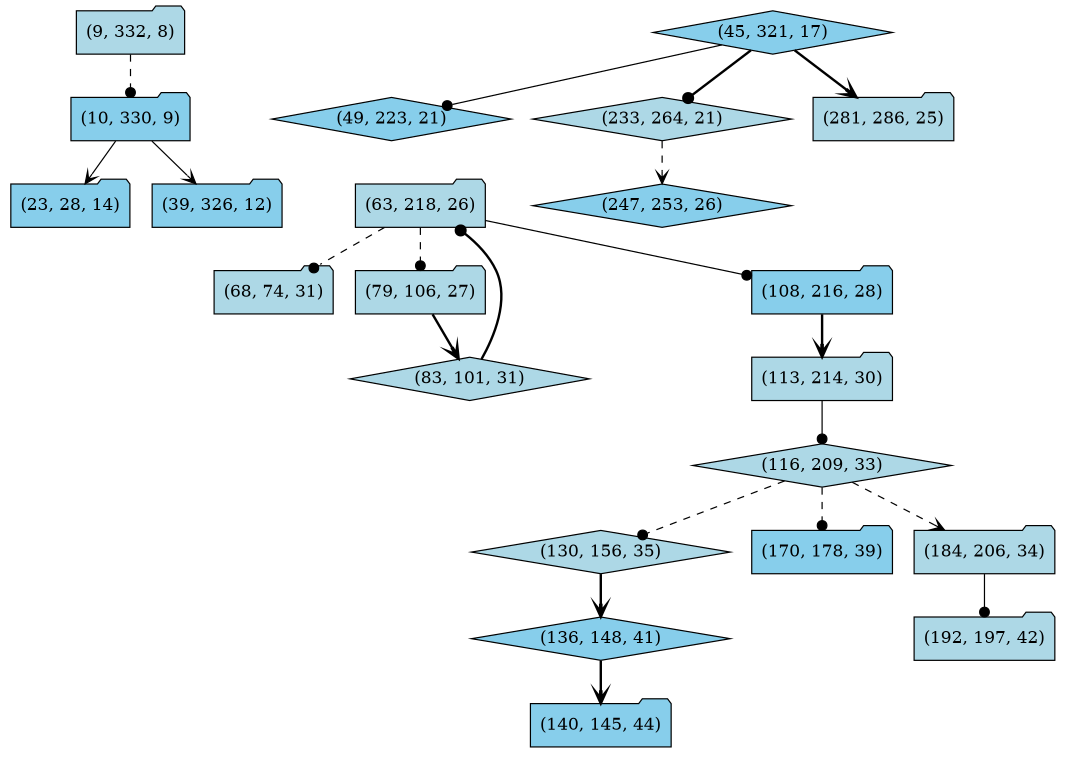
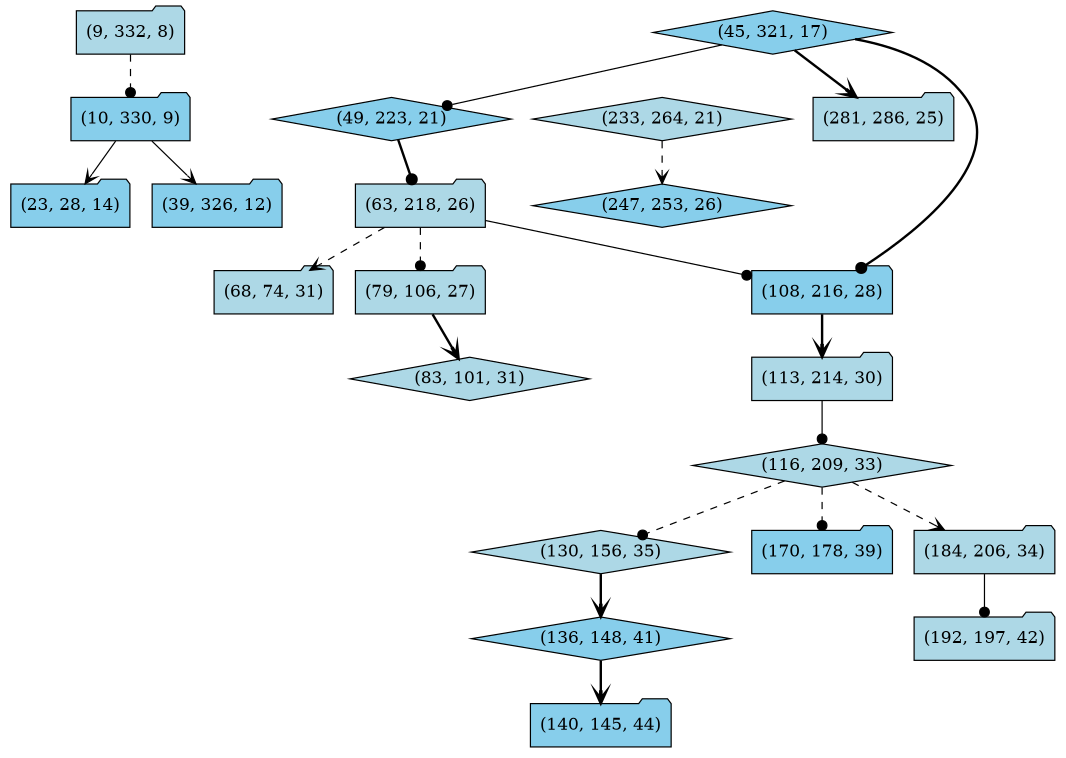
edge "(45, 321, 17)" -> "(233, 264, 21)": now "(45, 321, 17)" -> "(108, 216, 28)"
edge "(63, 218, 26)" -> "(68, 74, 31)": arrowhead dot -> vee
edge "(83, 101, 31)" -> "(63, 218, 26)": now "(49, 223, 21)" -> "(63, 218, 26)"
